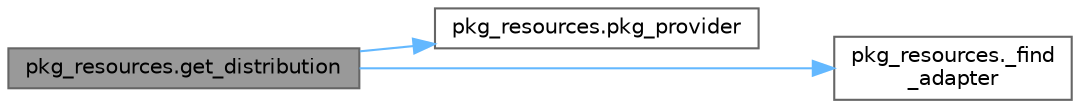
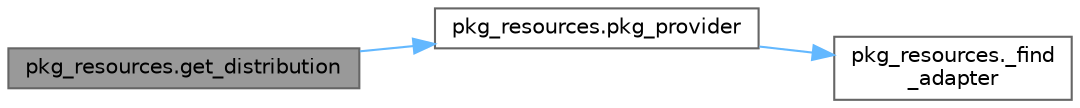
edge "pkg_resources.get_distribution" -> "pkg_resources._find _adapter": now "pkg_resources.pkg_provider" -> "pkg_resources._find _adapter"
